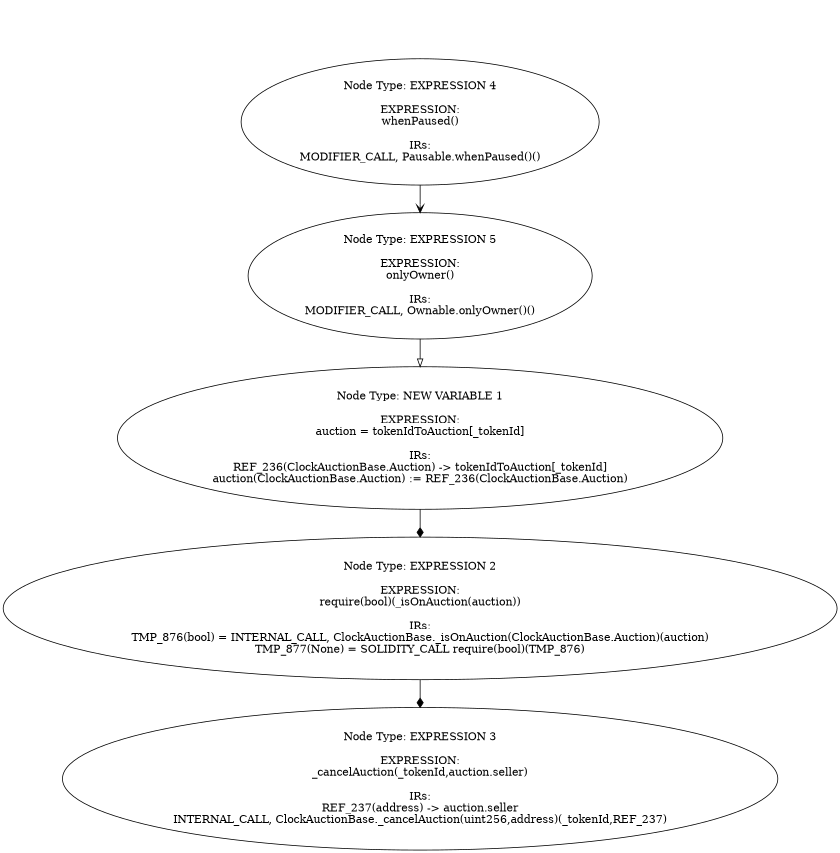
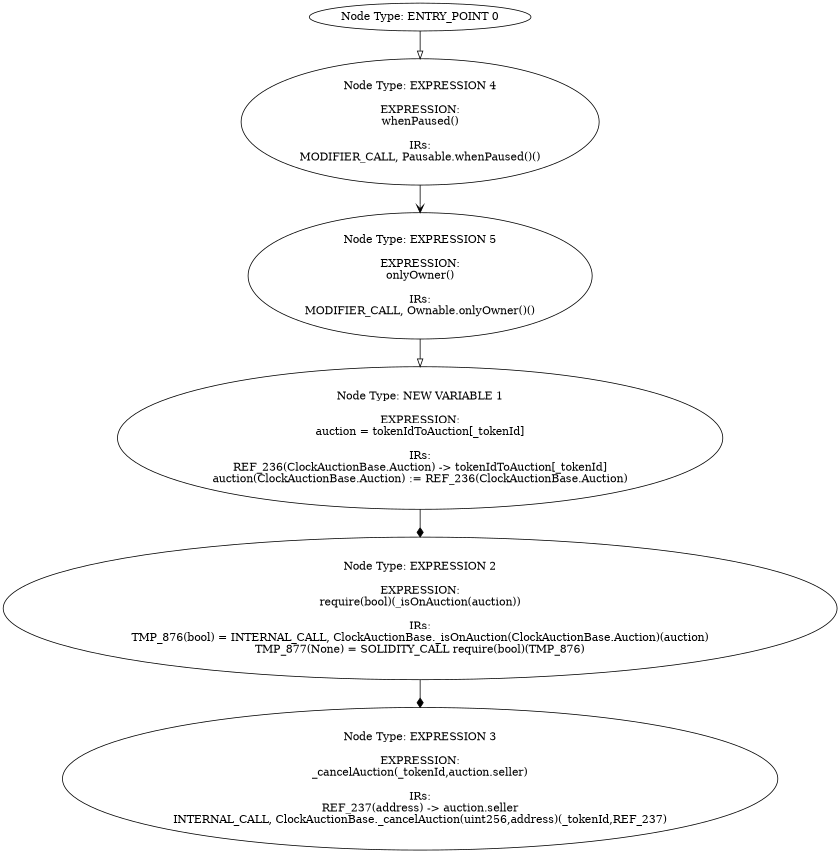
node "Node Type: ENTRY_POINT 0": added
